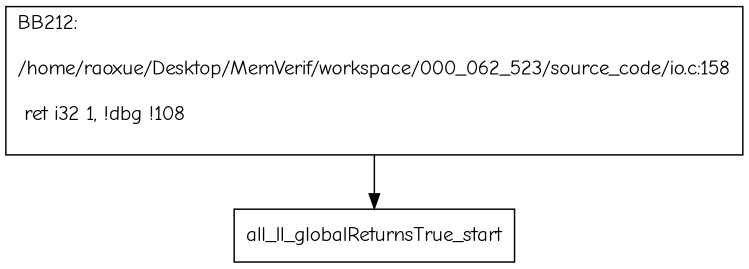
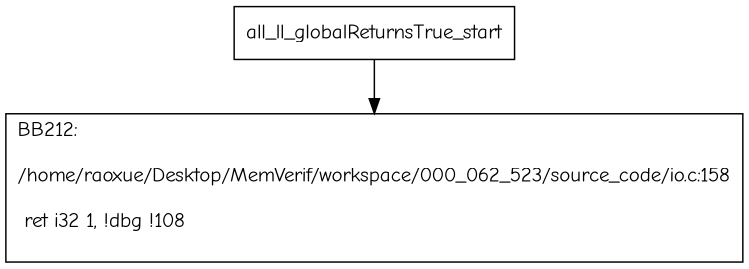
edge "BB212:" -> "all_ll_globalReturnsTrue_start": reversed
